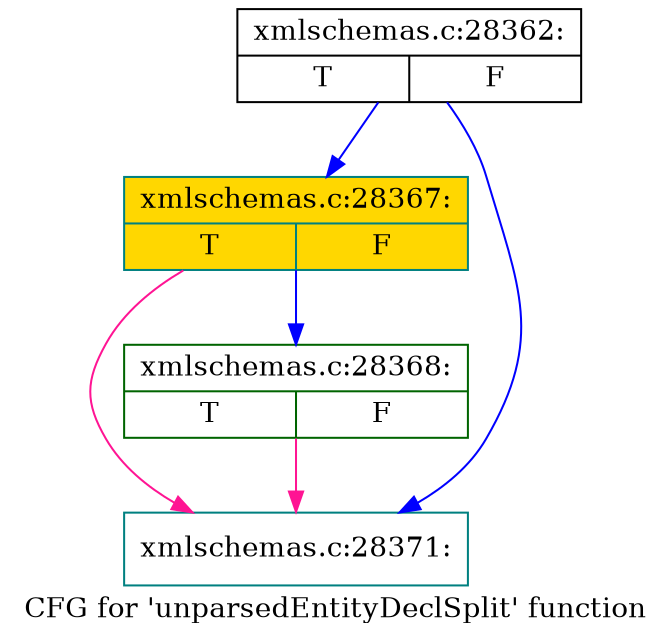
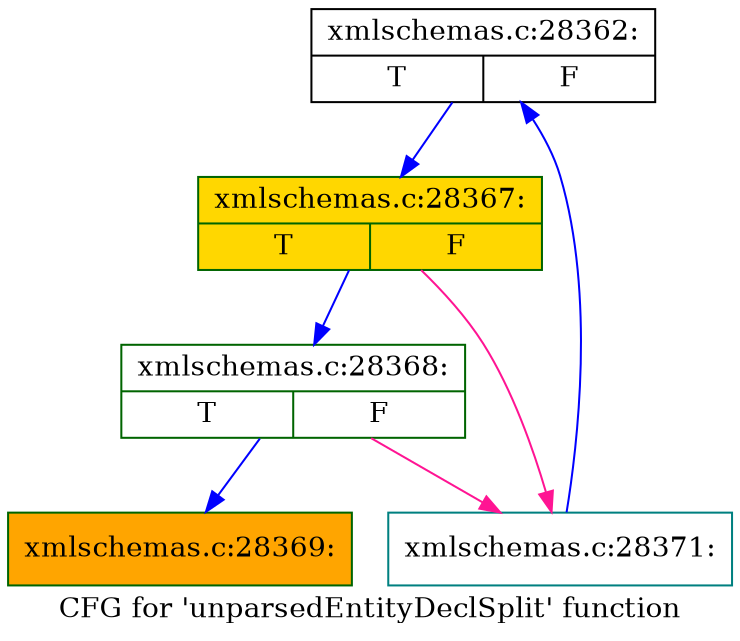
node "xmlschemas.c:28367:": color teal -> darkgreen
edge "xmlschemas.c:28362:" -> "xmlschemas.c:28371:": reversed
node "xmlschemas.c:28369:": added
